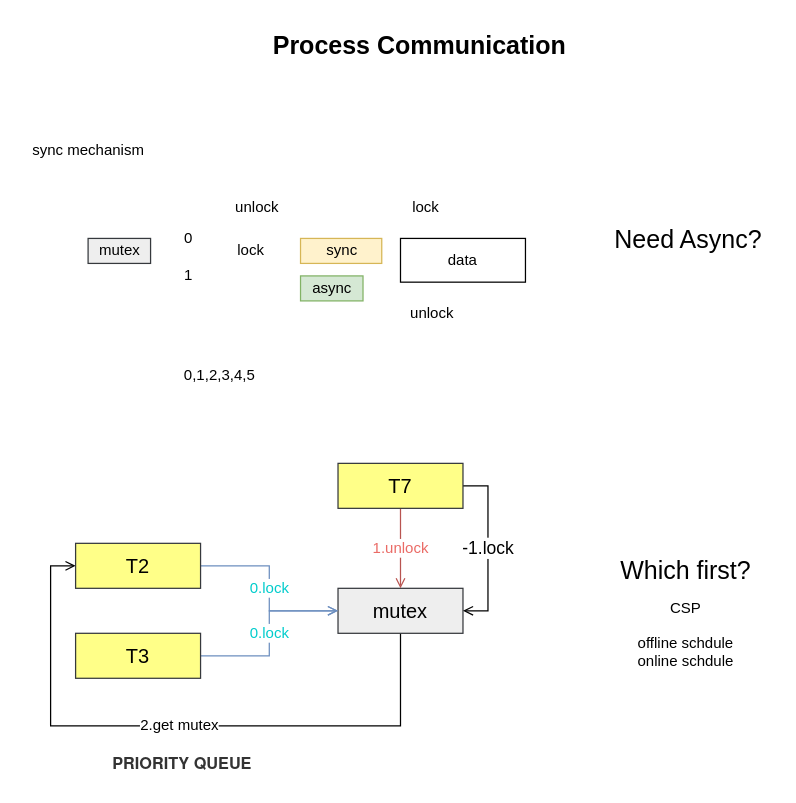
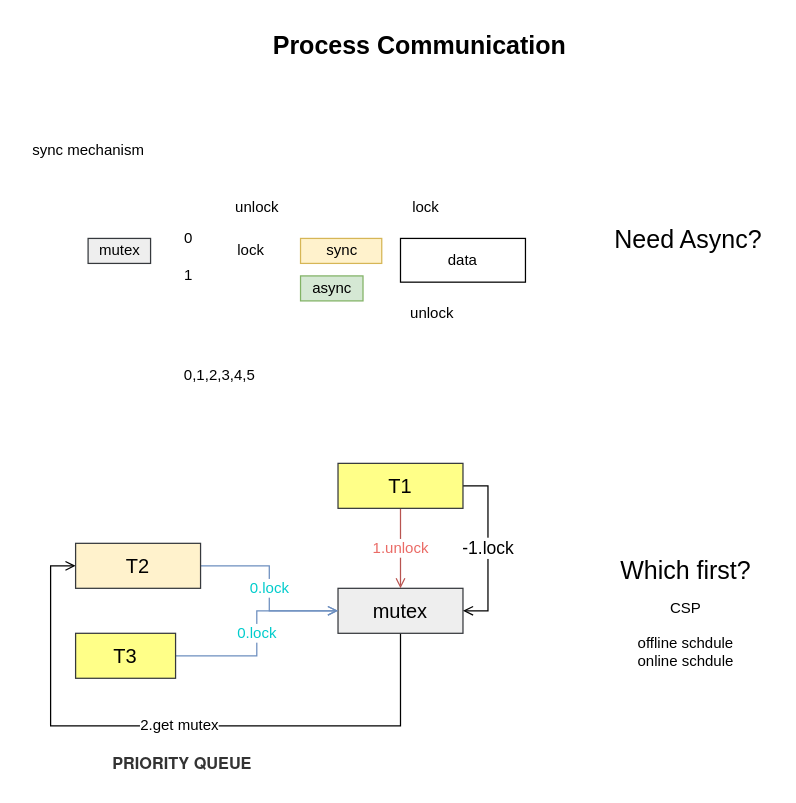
node "T7": label "T7" -> "T1"
node "T2": fillcolor #ffff88 -> #fff2cc
node "T3": size 125x45 -> 100x45
